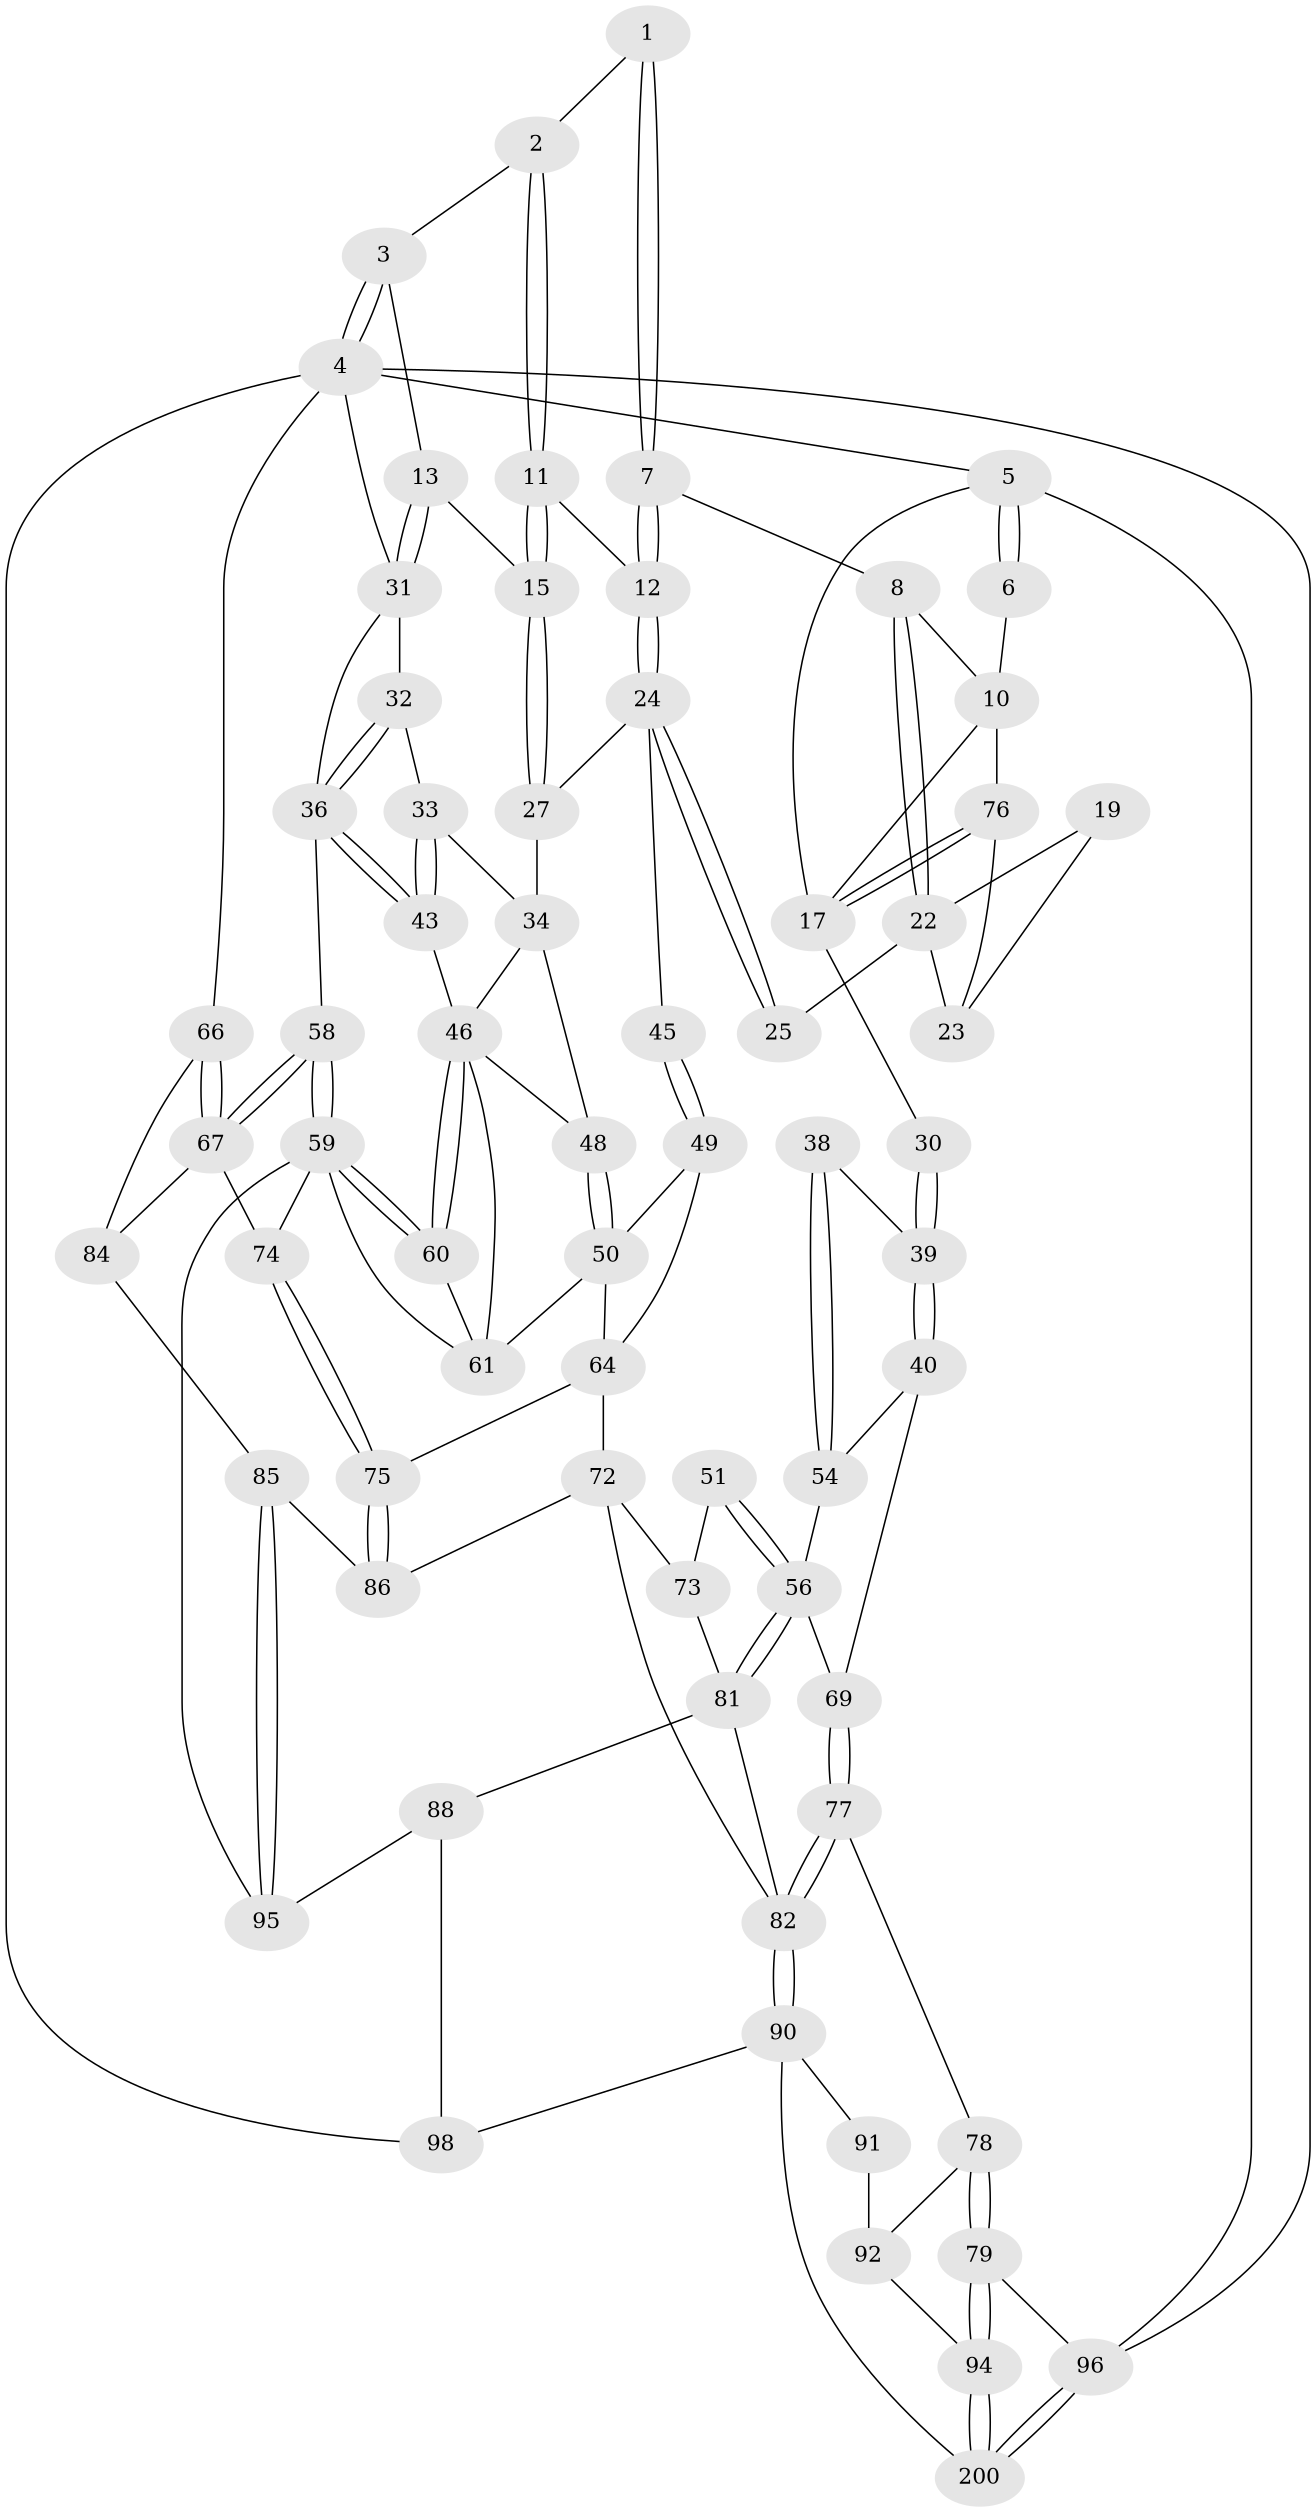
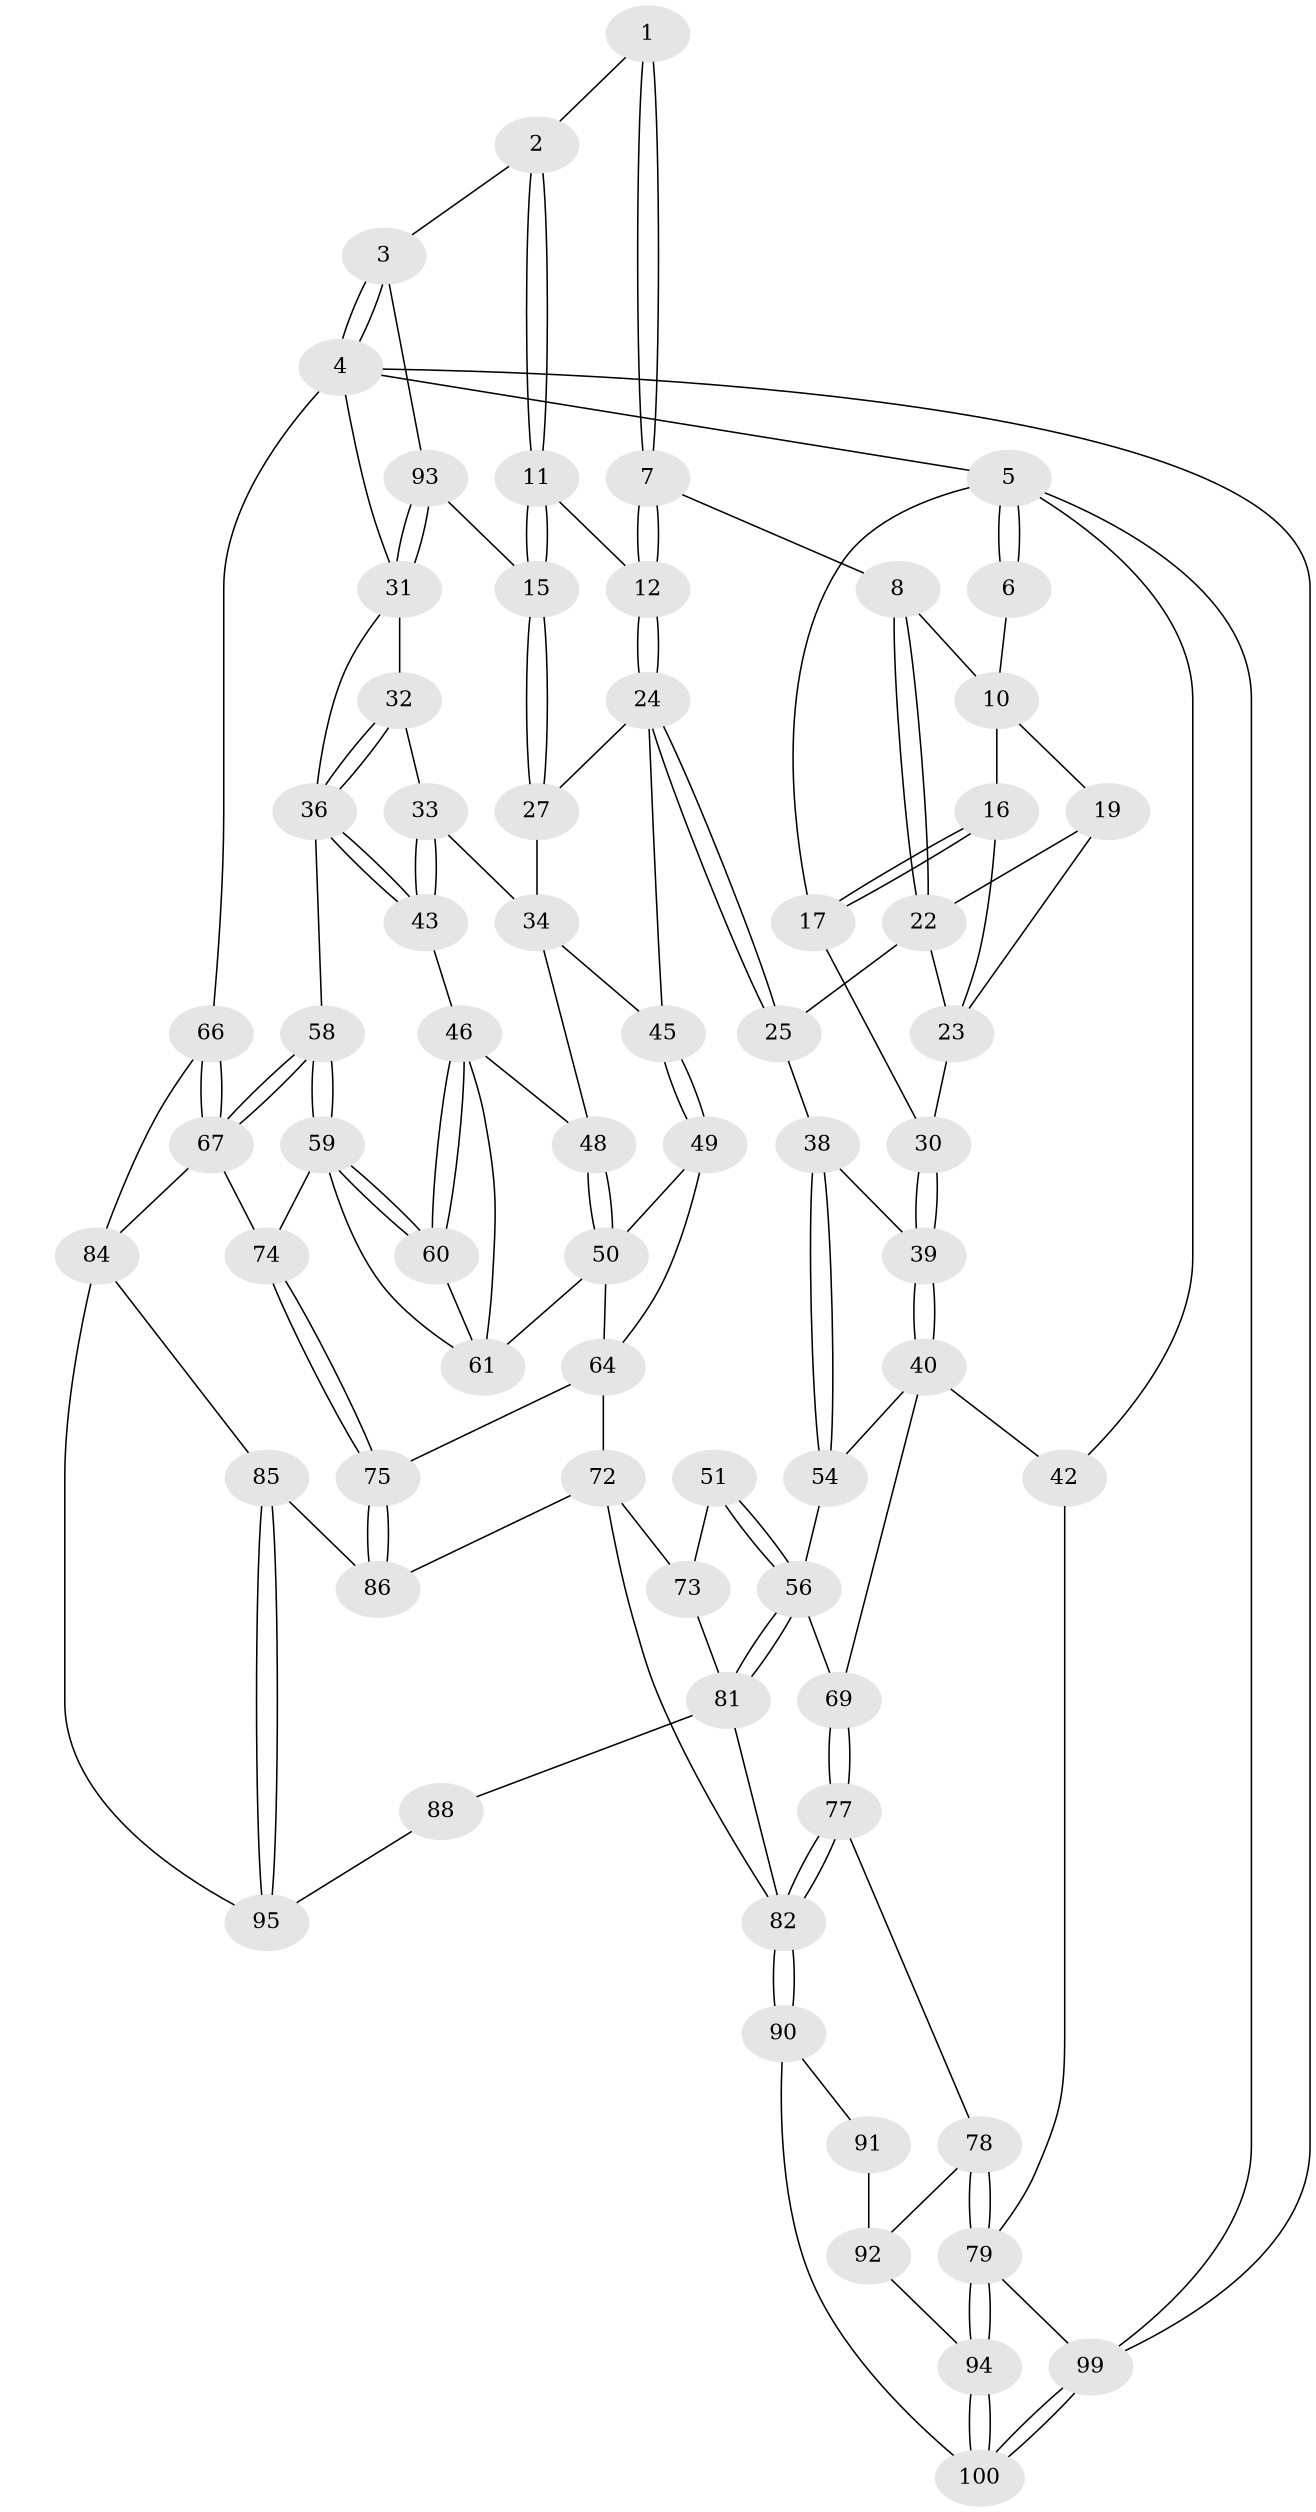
node "13": label "13" -> "93"
node "76": label "76" -> "16"
edge "10" -- "17": now "10" -- "19"
edge "34" -- "46": now "34" -- "45"
edge "25" -- "38": added
edge "23" -- "30": added
node "42": added
edge "59" -- "95": now "84" -- "95"
node "98": removed
node "96": label "96" -> "99"
node "200": label "200" -> "100"
